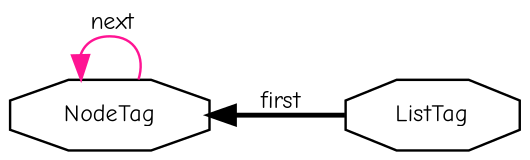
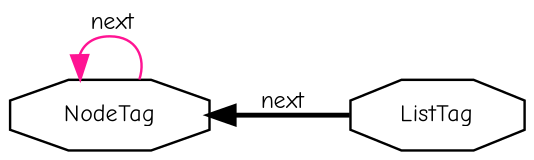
edge "ListTag" -> "NodeTag": label " first" -> " next"
